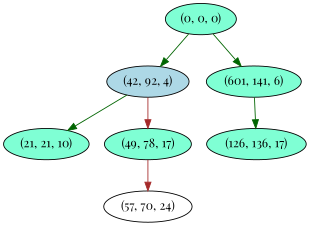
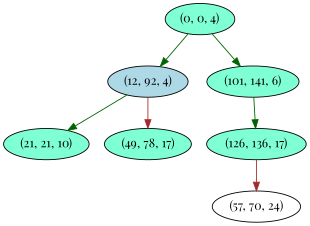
node "(0, 0, 0)": label "(0, 0, 0)" -> "(0, 0, 4)"
node "(42, 92, 4)": label "(42, 92, 4)" -> "(12, 92, 4)"
node "(601, 141, 6)": label "(601, 141, 6)" -> "(101, 141, 6)"
edge "(49, 78, 17)" -> "(57, 70, 24)": now "(126, 136, 17)" -> "(57, 70, 24)"
